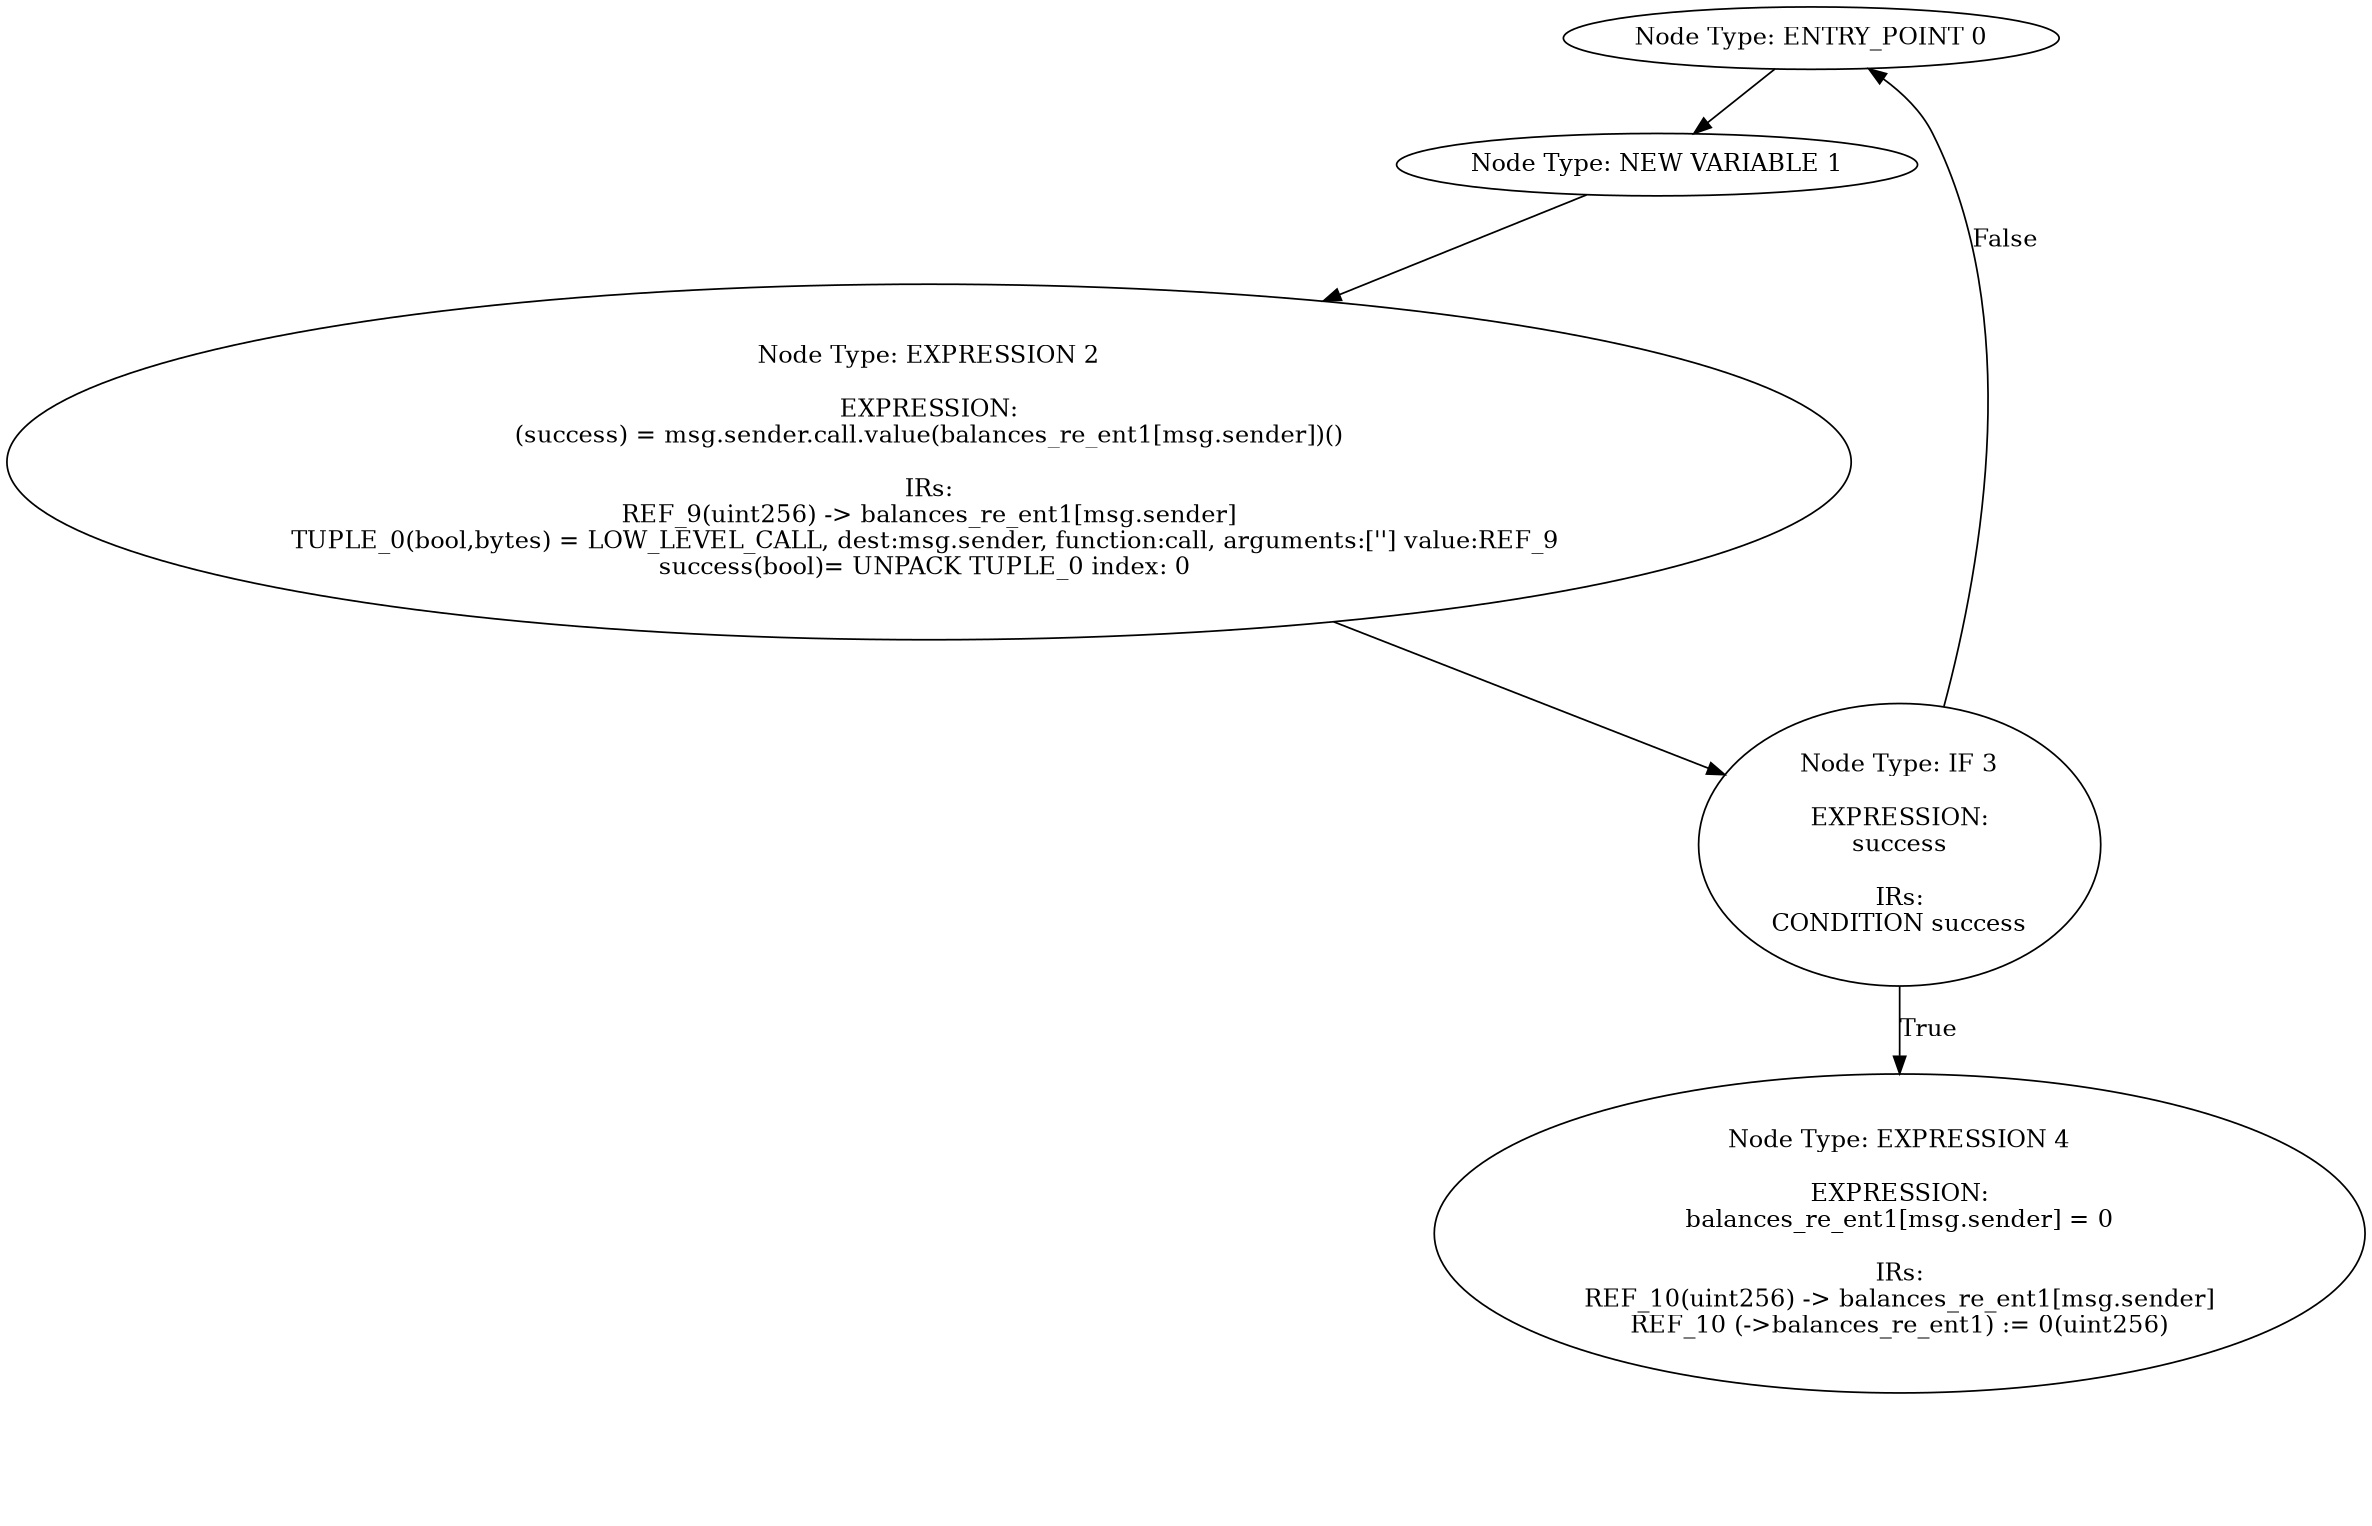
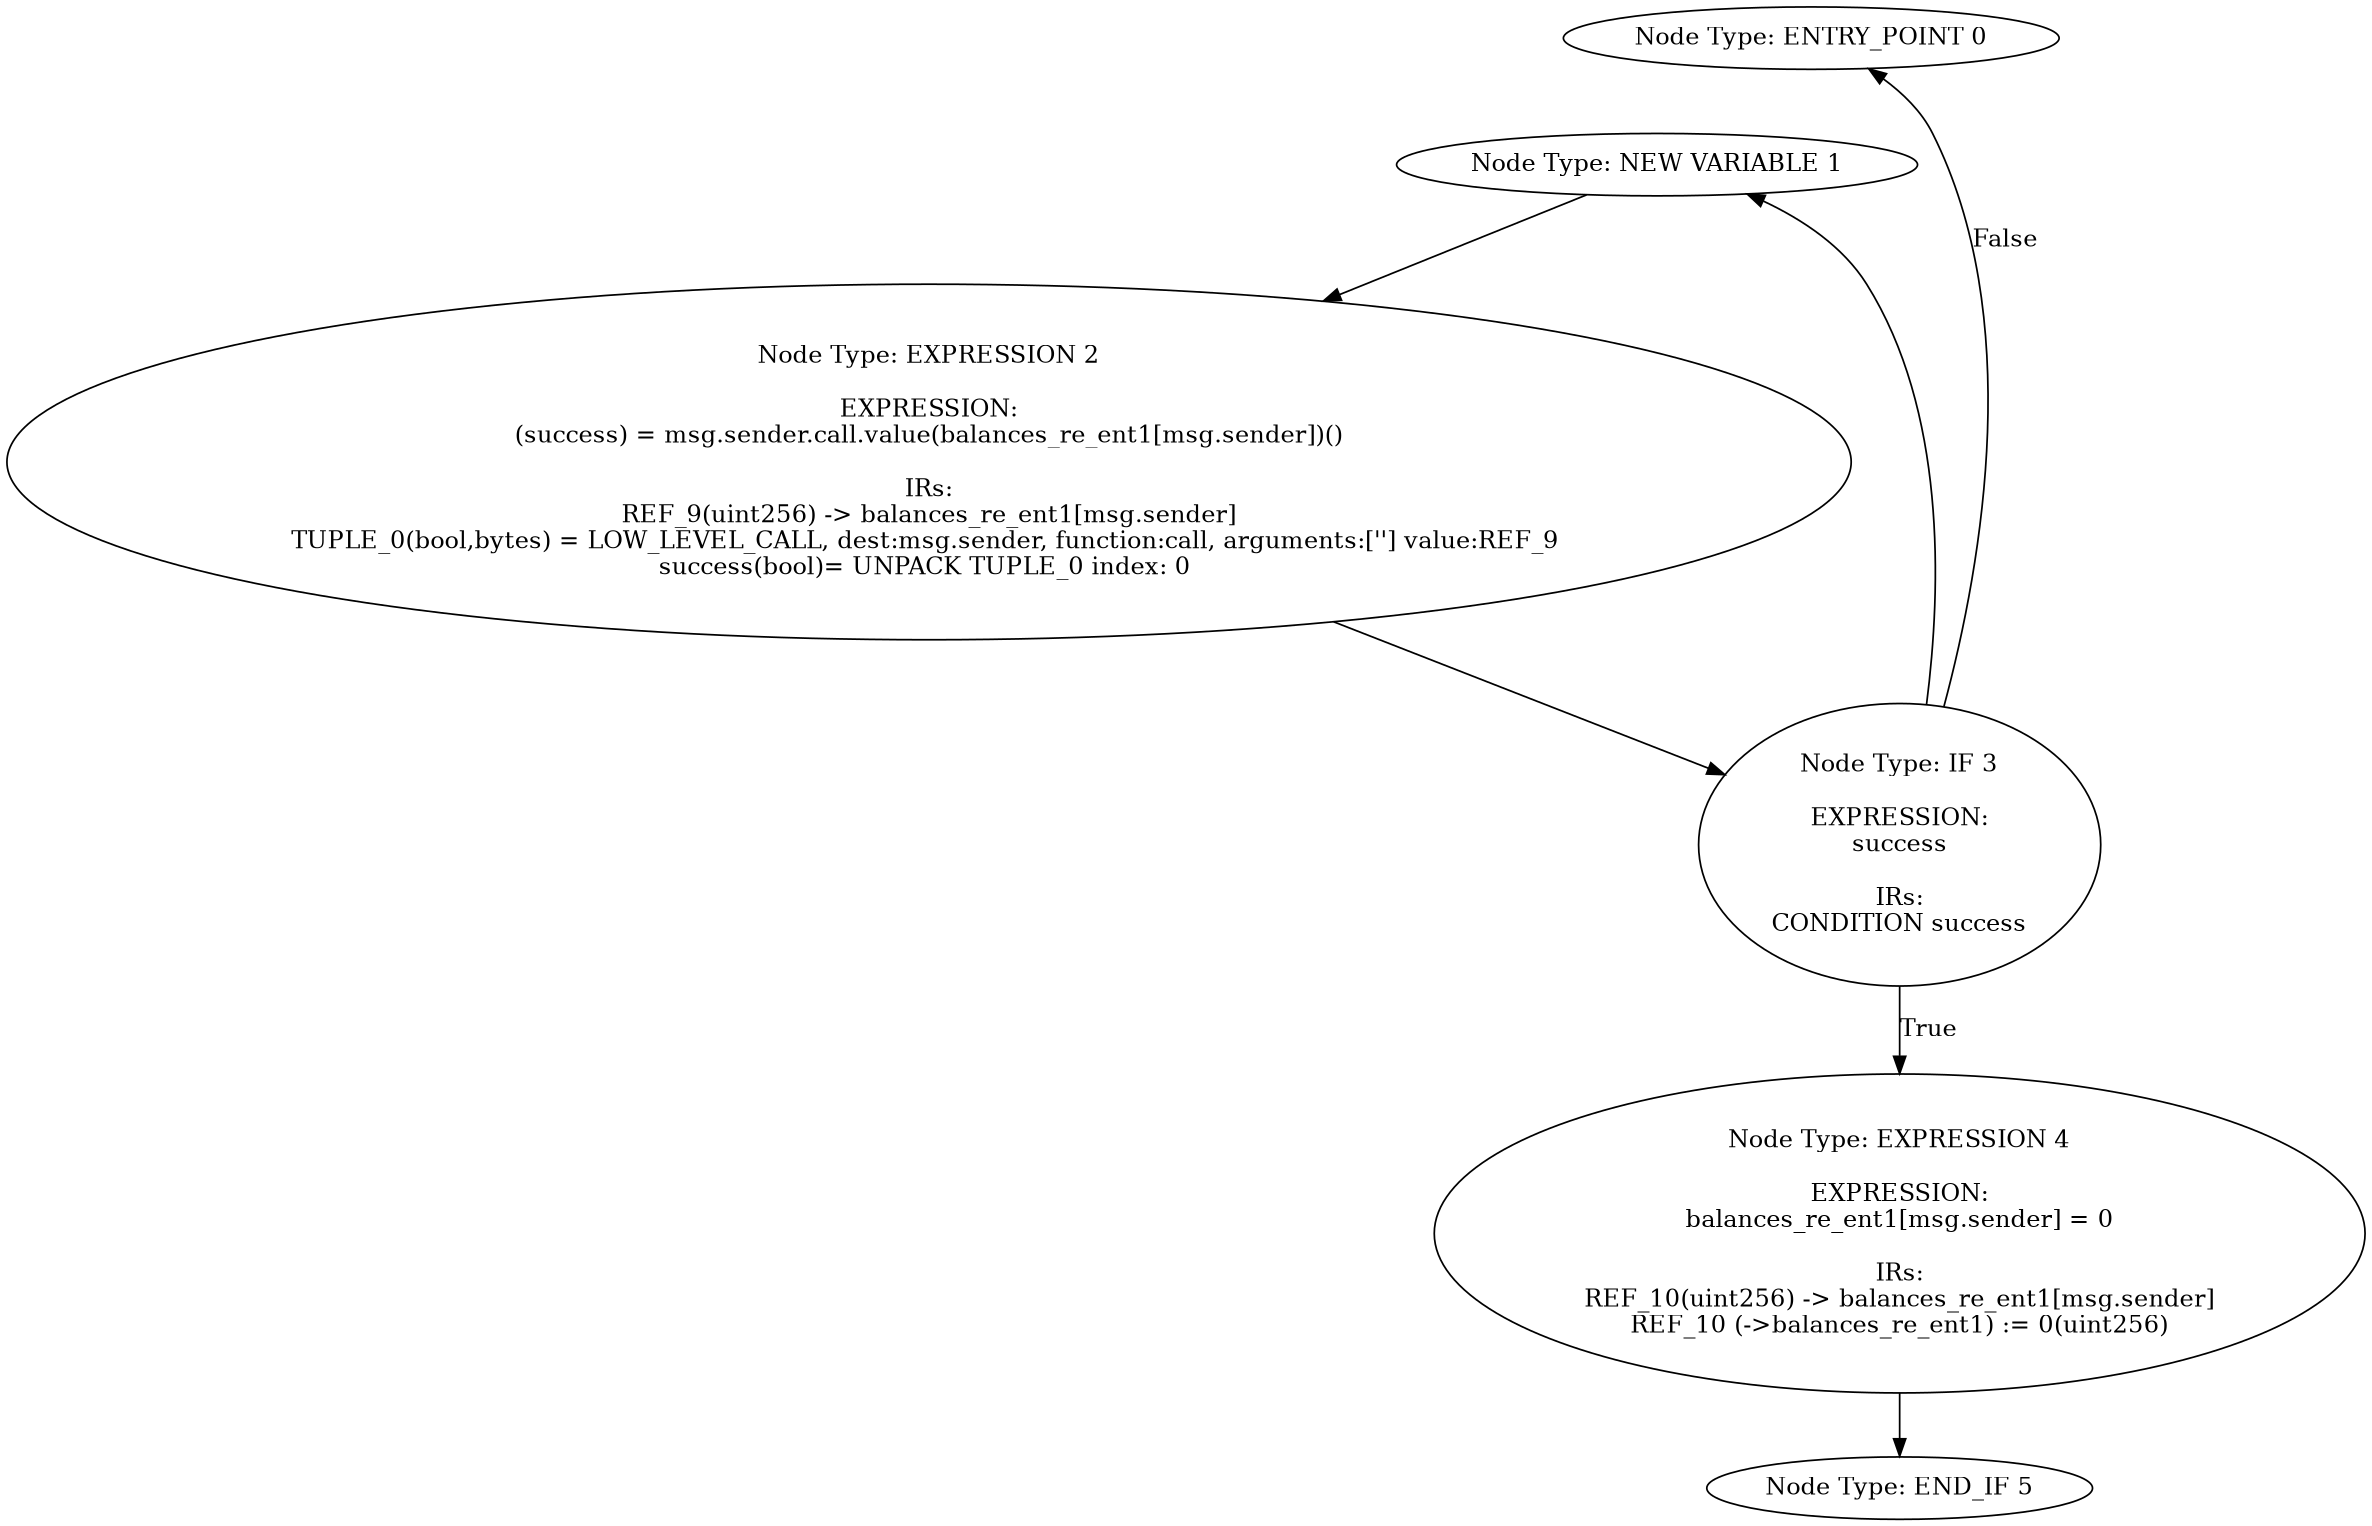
edge "Node Type: ENTRY_POINT 0" -> "Node Type: NEW VARIABLE 1": now "Node Type: IF 3 EXPRESSION: success IRs: CONDITION success" -> "Node Type: NEW VARIABLE 1"
node "Node Type: END_IF 5": added
